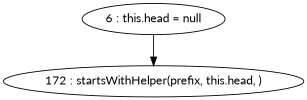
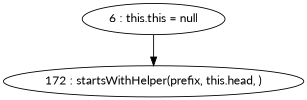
node "6 : this.head = null": label "6 : this.head = null" -> "6 : this.this = null"
